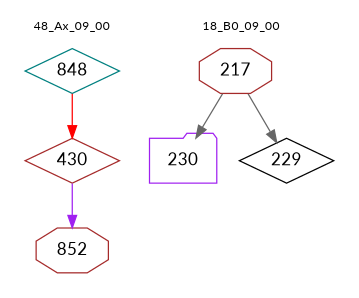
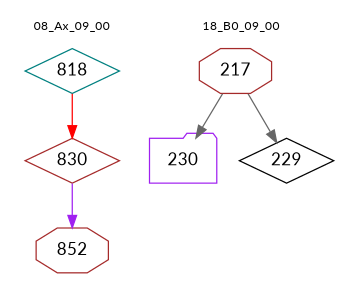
cluster "48_Ax_09_00": label "48_Ax_09_00" -> "08_Ax_09_00"
node "848": label "848" -> "818"
node "430": label "430" -> "830"
